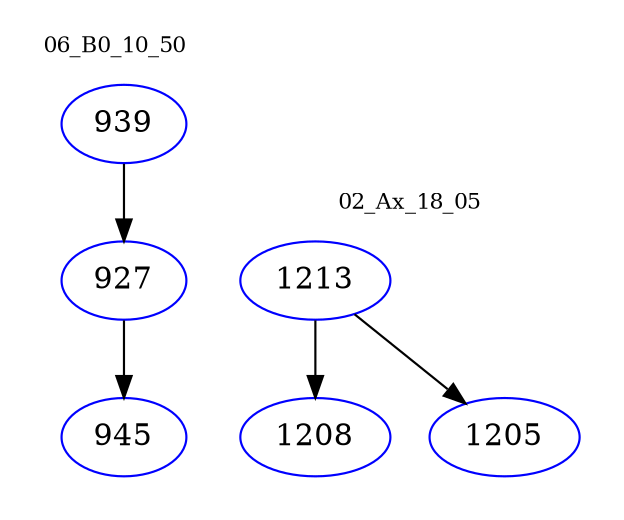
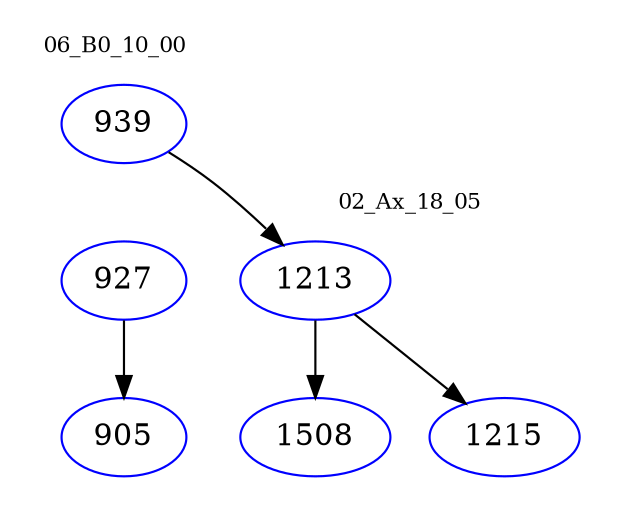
cluster "06_B0_10_50": label "06_B0_10_50" -> "06_B0_10_00"
edge "939" -> "927": now "939" -> "1213"
node "945": label "945" -> "905"
node "1208": label "1208" -> "1508"
node "1205": label "1205" -> "1215"
